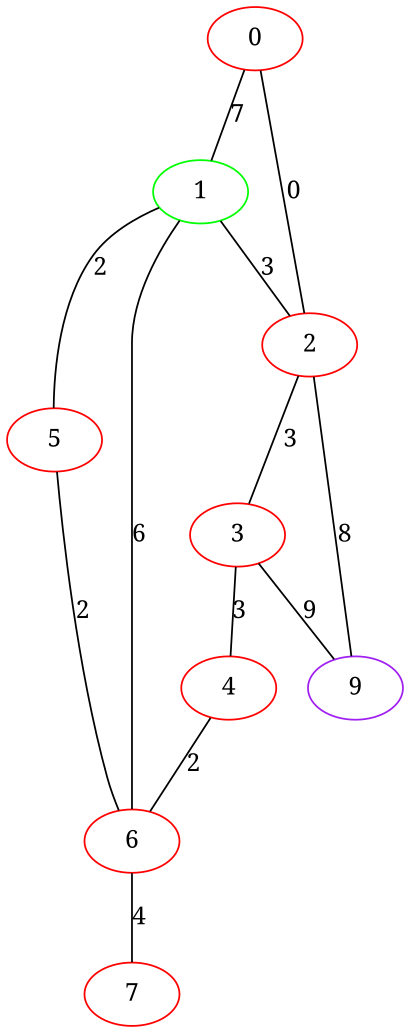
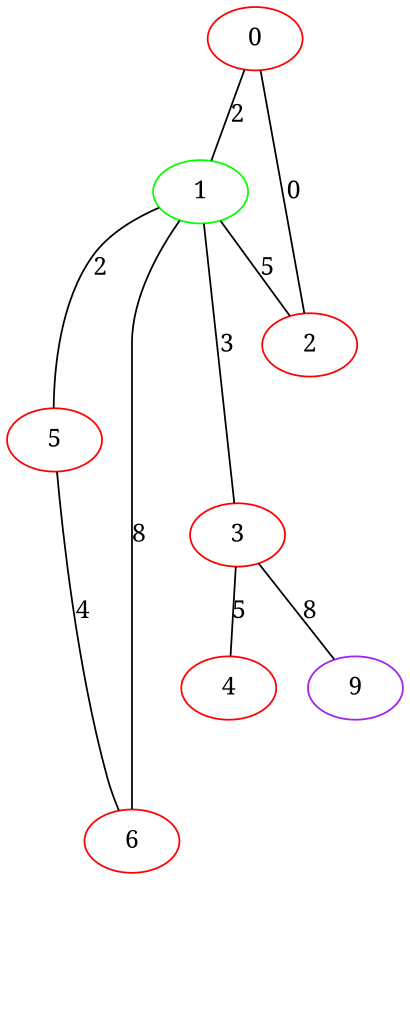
edge "0" -- "1": label "7" -> "2"
edge "1" -- "2": label "3" -> "5"
edge "2" -- "3": now "1" -- "3"
edge "2" -- "9": removed, label "8"
edge "1" -- "6": label "6" -> "8"
edge "5" -- "6": label "2" -> "4"
edge "3" -- "4": label "3" -> "5"
edge "3" -- "9": label "9" -> "8"
edge "4" -- "6": removed, label "2"
node "7": removed
